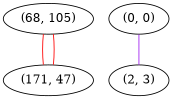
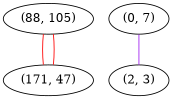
node "(68, 105)": label "(68, 105)" -> "(88, 105)"
node "(0, 0)": label "(0, 0)" -> "(0, 7)"
